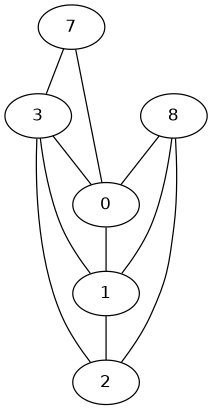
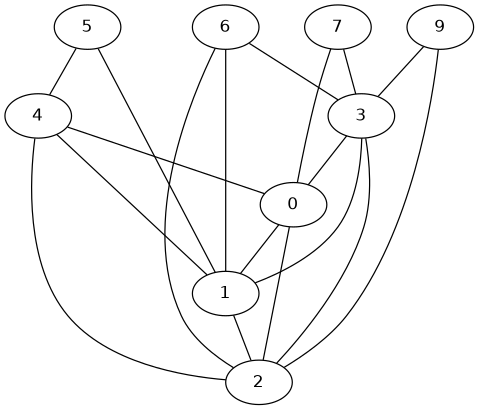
node "5": added
node "6": added
node "9": added
node "8": label "8" -> "4"
edge "0" -- "2": added
